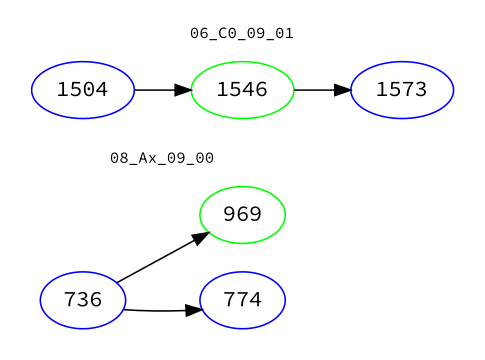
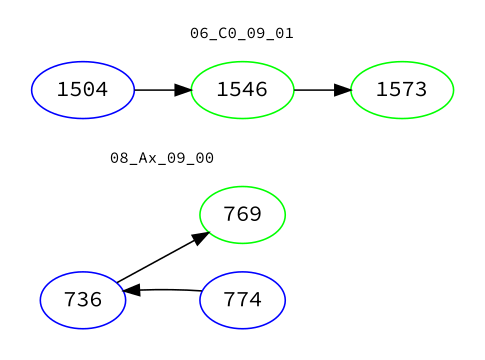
node "1573": color blue -> green
node "969": label "969" -> "769"
edge "736" -> "774": reversed
